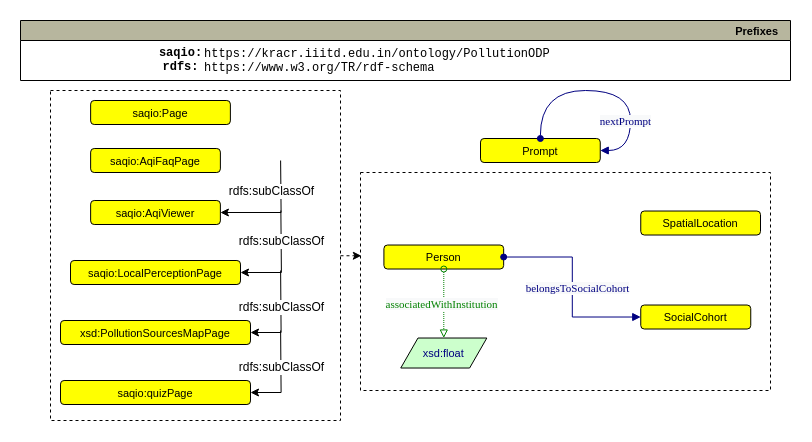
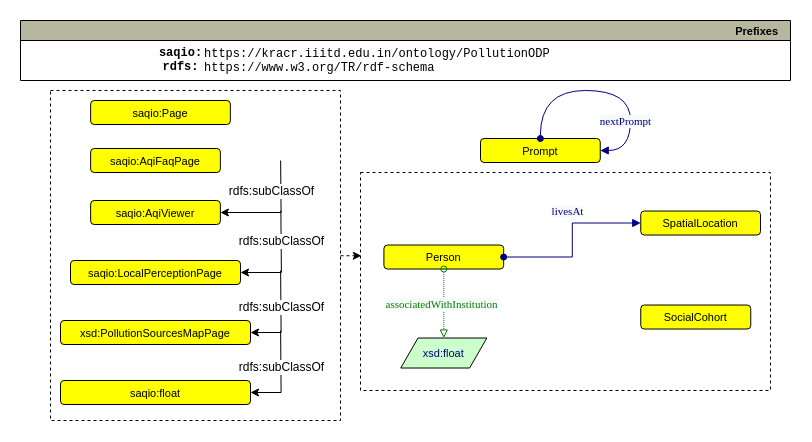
edge "SpatialLocation" -- "Person": added, label "livesAt"
edge "Person" -- "SocialCohort": removed, label "belongsToSocialCohort"
node "saqio:quizPage": label "saqio:quizPage" -> "saqio:float"
